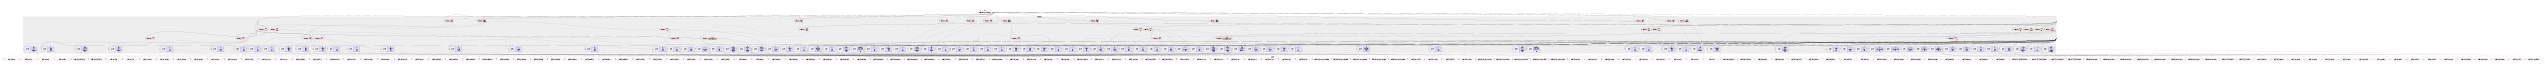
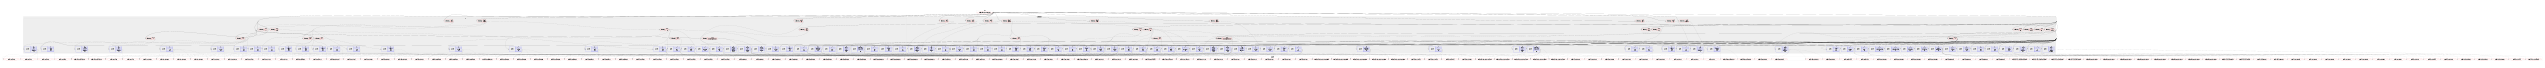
node "portage://media-libs/alsa-lib-1.2.1.1-r1": removed
